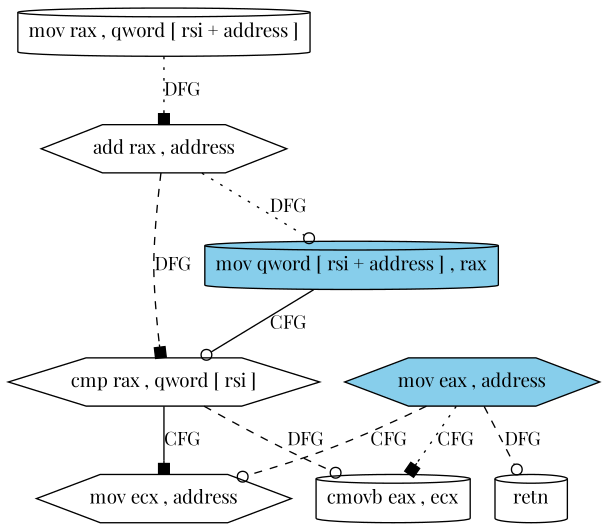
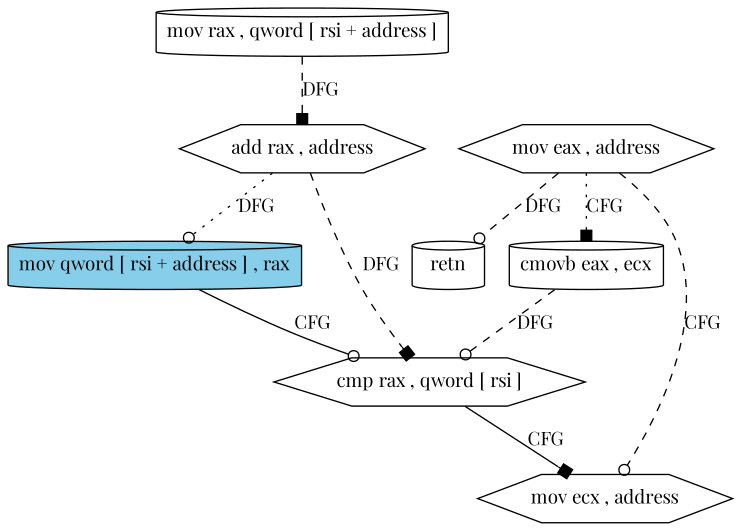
edge "mov rax , qword [ rsi + address ]" -> "add rax , address": style dotted -> dashed
node "mov eax , address": fillcolor skyblue -> white
edge "cmp rax , qword [ rsi ]" -> "cmovb eax , ecx": reversed
